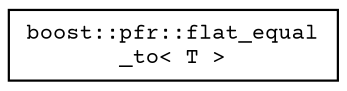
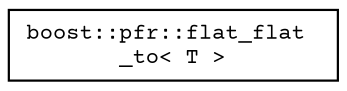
node "boost::pfr::flat_equal _to< T >": label "boost::pfr::flat_equal _to< T >" -> "boost::pfr::flat_flat _to< T >"
